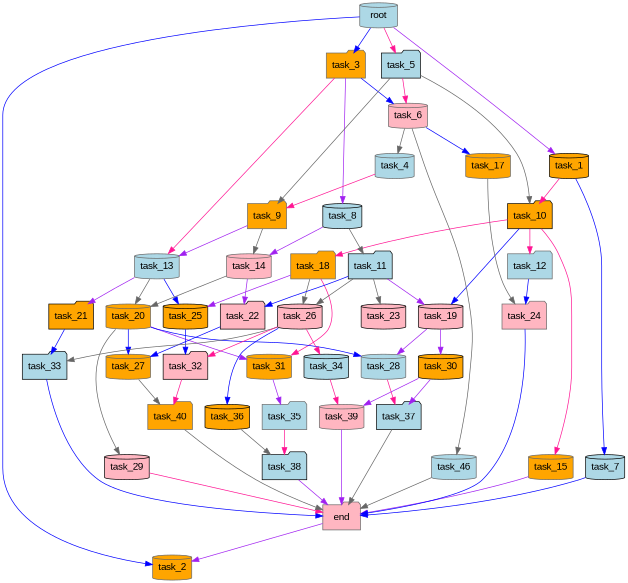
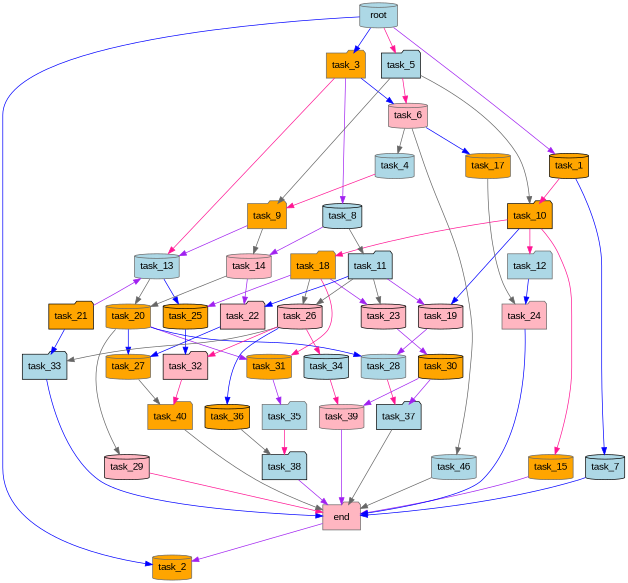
edge "task_13" -> "task_21": reversed
edge "task_18" -> "task_23": added
edge "task_19" -> "task_30": now "task_23" -> "task_30"
